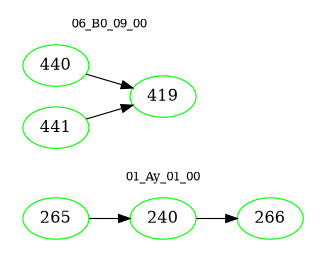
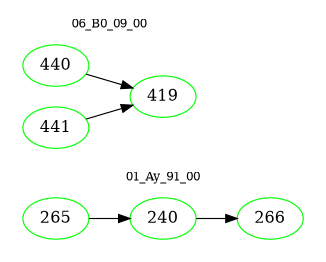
cluster "01_Ay_01_00": label "01_Ay_01_00" -> "01_Ay_91_00"
